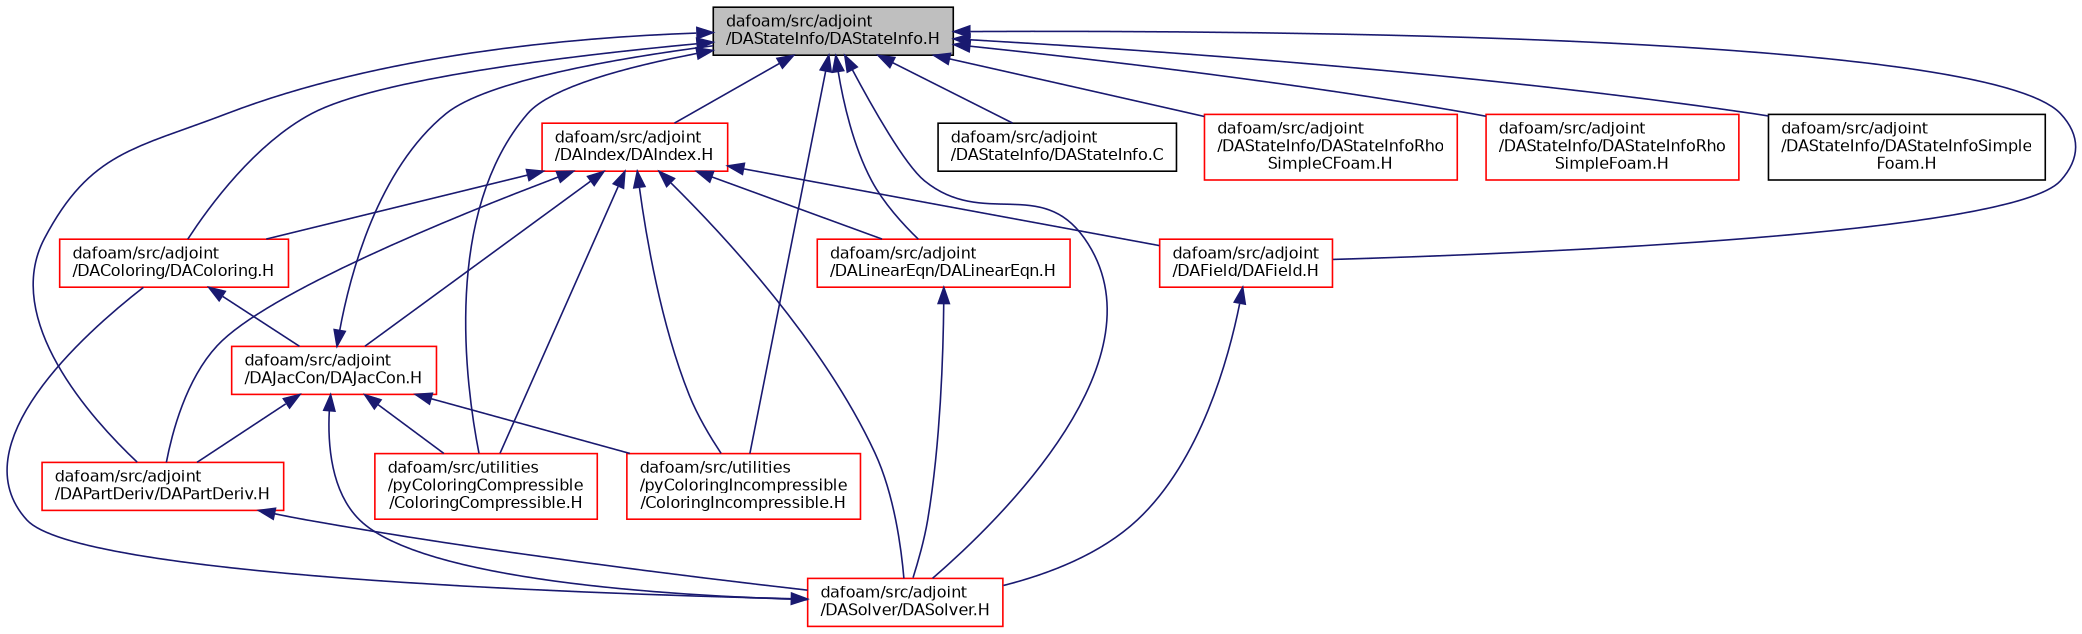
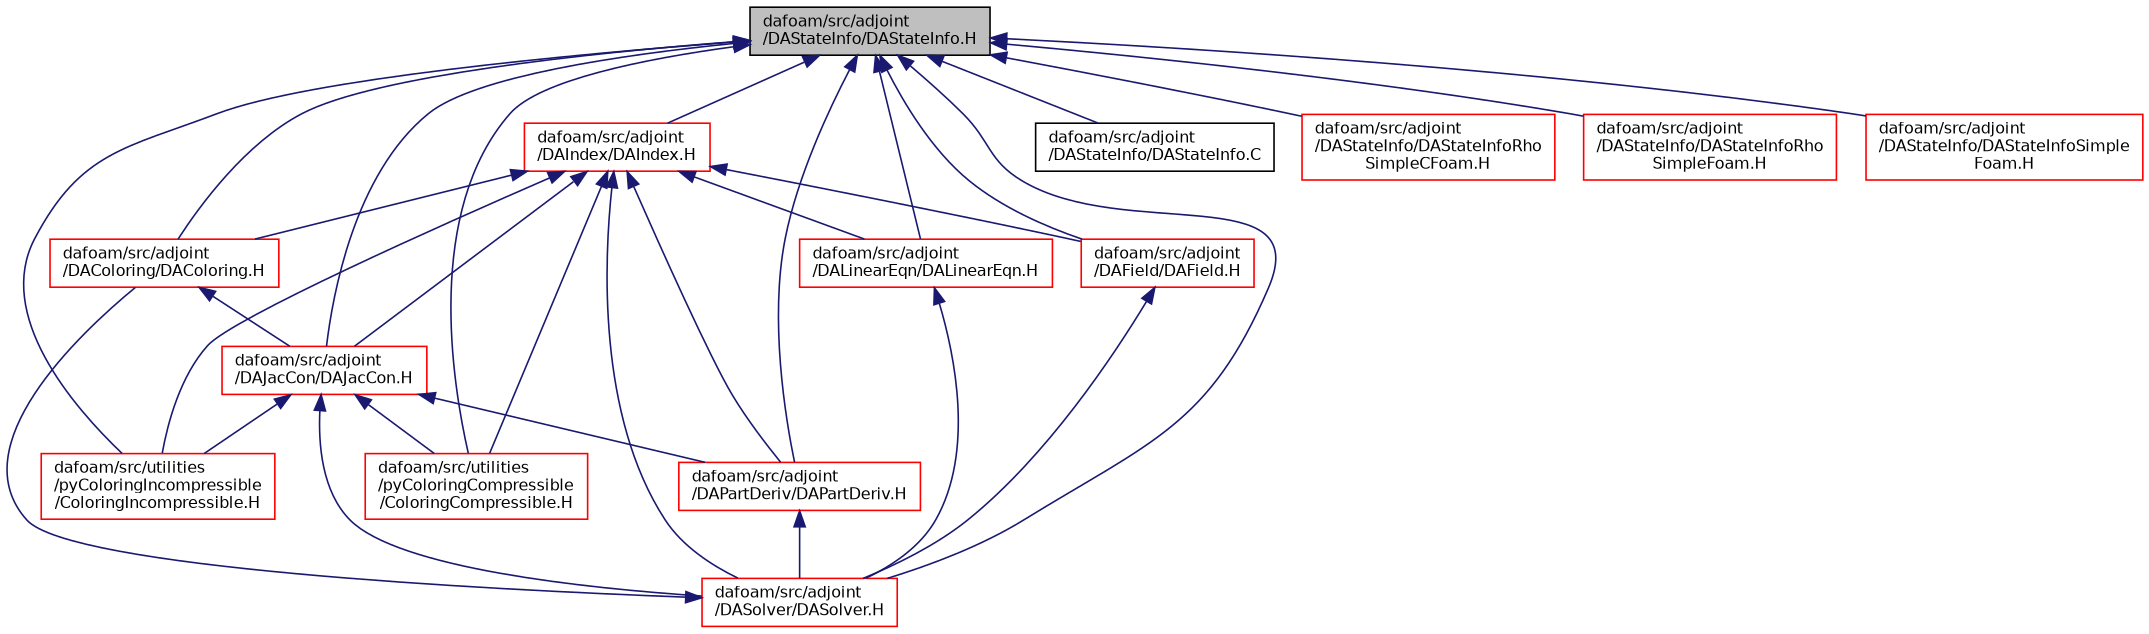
edge "dafoam/src/adjoint /DAStateInfo/DAStateInfo.H" -> "dafoam/src/adjoint /DAJacCon/DAJacCon.H": reversed
node "dafoam/src/adjoint /DAStateInfo/DAStateInfoSimple Foam.H": color black -> red
